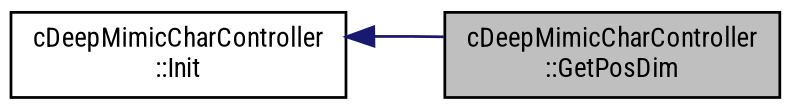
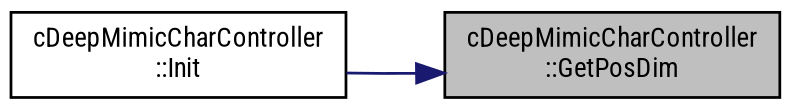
edge "cDeepMimicCharController ::GetPosDim" -> "cDeepMimicCharController ::Init": reversed
